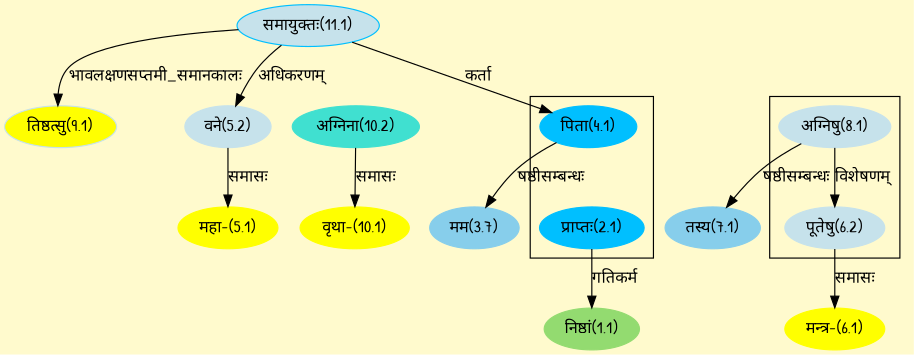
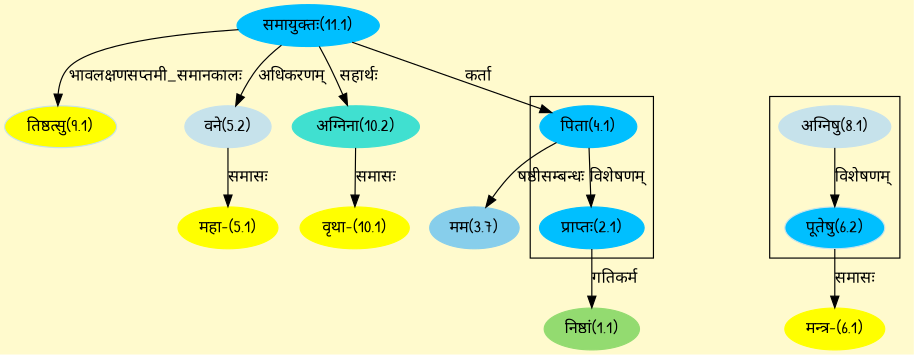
node "समायुक्तः(11.1)": fillcolor #c6e2eb -> #00bfff
edge "समायुक्तः(11.1)" -> "अग्निना(10.2)": added, label "सहार्थः"
edge "पिता(4.1)" -> "प्राप्तः(2.1)": added, label "विशेषणम्"
node "तस्य(7.1)": removed
node "पूतेषु(6.2)": fillcolor #c6e2eb -> #00bfff
